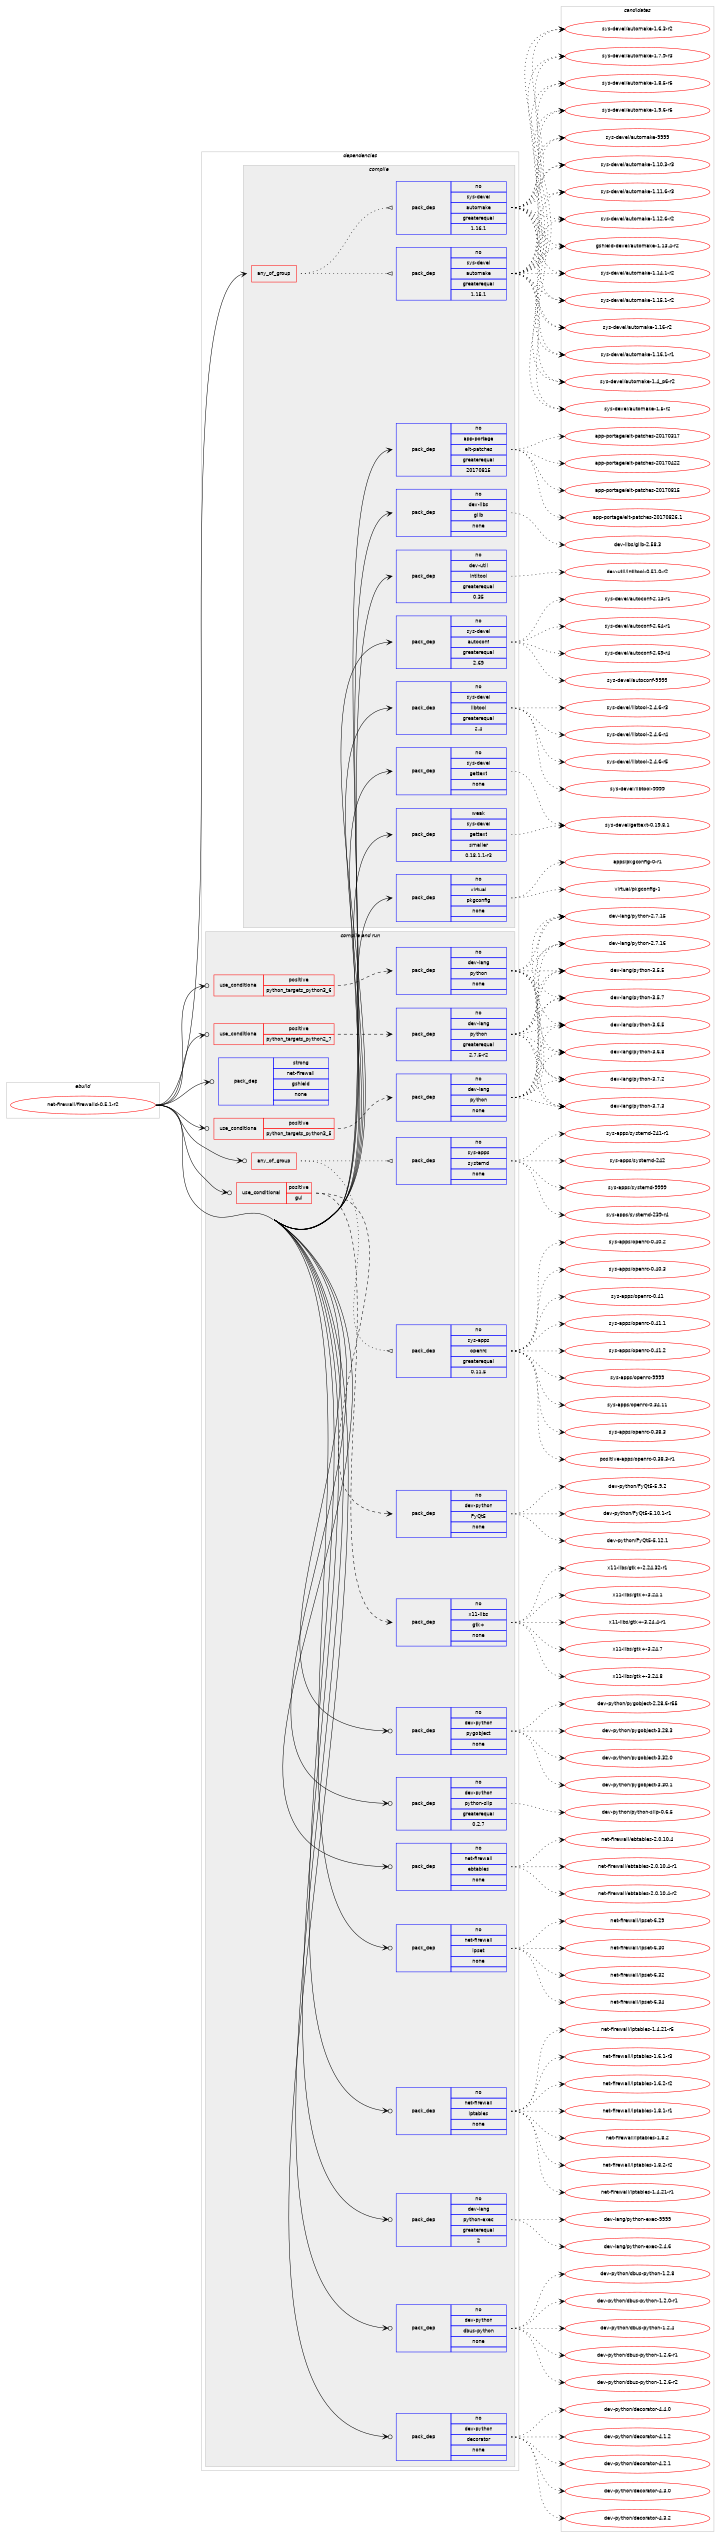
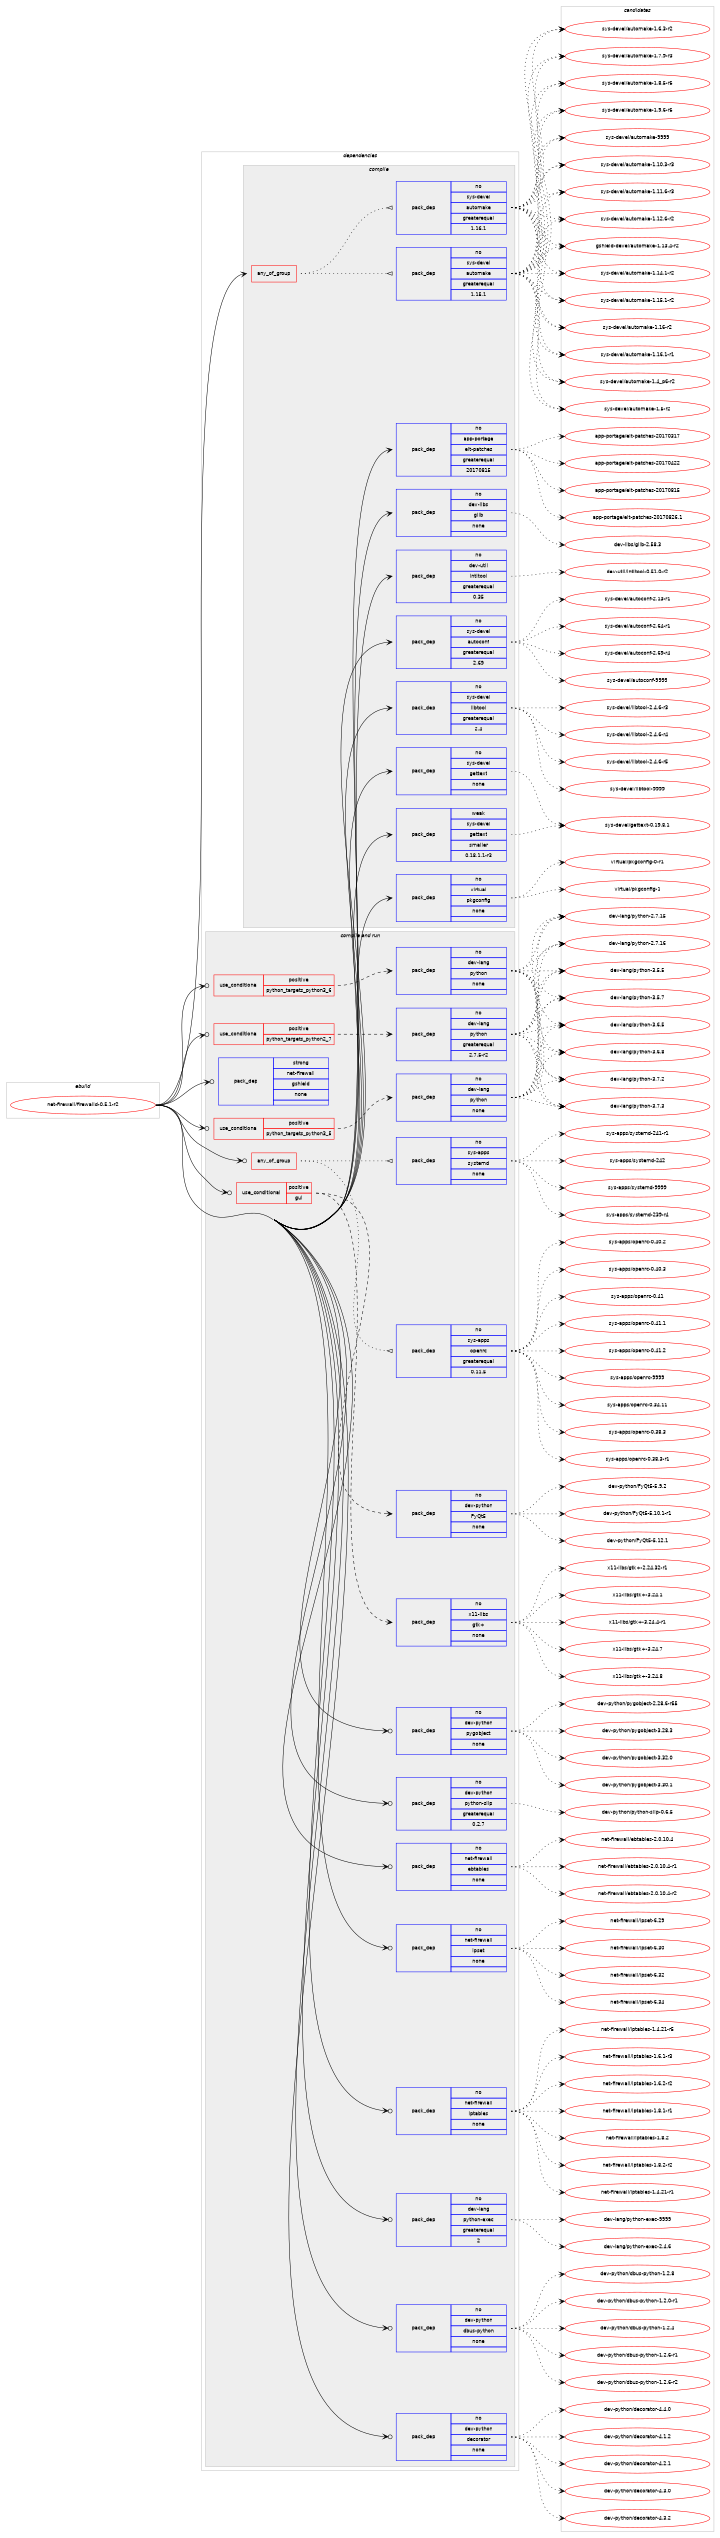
node "apps/pkgconfig-0-r1": label "apps/pkgconfig-0-r1" -> "virtual/pkgconfig-0-r1"
node "positive-apps/openrc-0.38.3-r1": label "positive-apps/openrc-0.38.3-r1" -> "sys-apps/openrc-0.38.3-r1"
